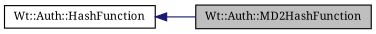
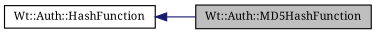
node "Wt::Auth::MD2HashFunction": label "Wt::Auth::MD2HashFunction" -> "Wt::Auth::MD5HashFunction"
